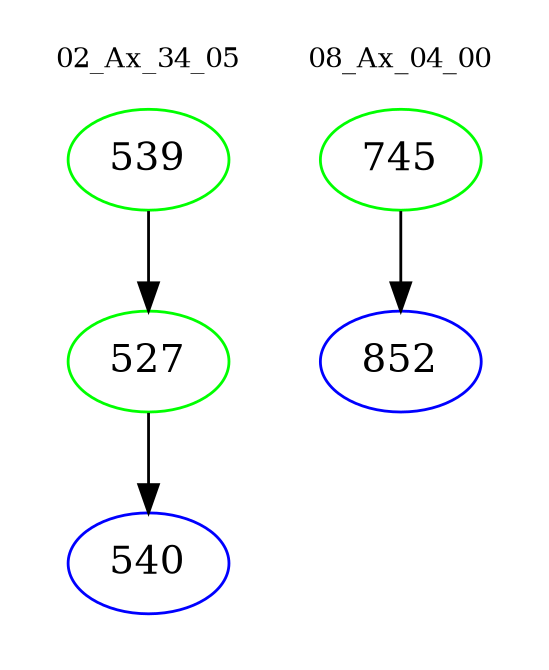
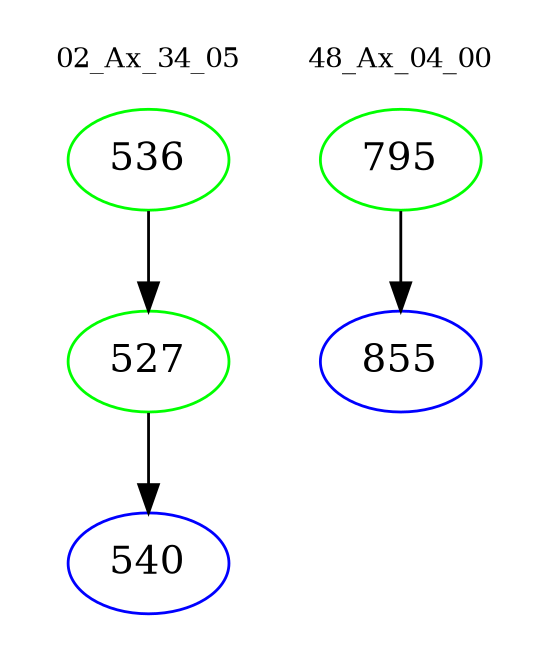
cluster "08_Ax_04_00": label "08_Ax_04_00" -> "48_Ax_04_00"
node "539": label "539" -> "536"
node "745": label "745" -> "795"
node "852": label "852" -> "855"
